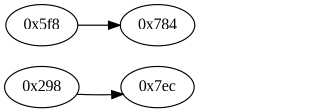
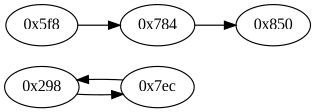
node "0x850": added
edge "0x7ec" -> "0x298": added
